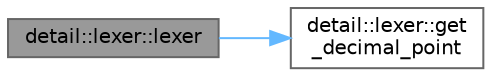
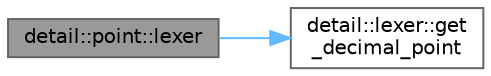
node "detail::lexer::lexer": label "detail::lexer::lexer" -> "detail::point::lexer"
